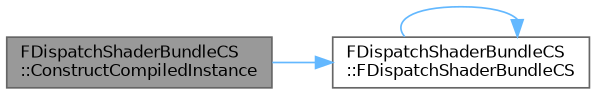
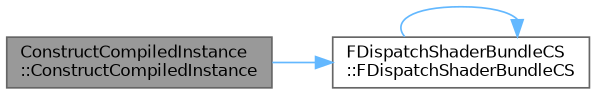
node "FDispatchShaderBundleCS ::ConstructCompiledInstance": label "FDispatchShaderBundleCS ::ConstructCompiledInstance" -> "ConstructCompiledInstance ::ConstructCompiledInstance"
